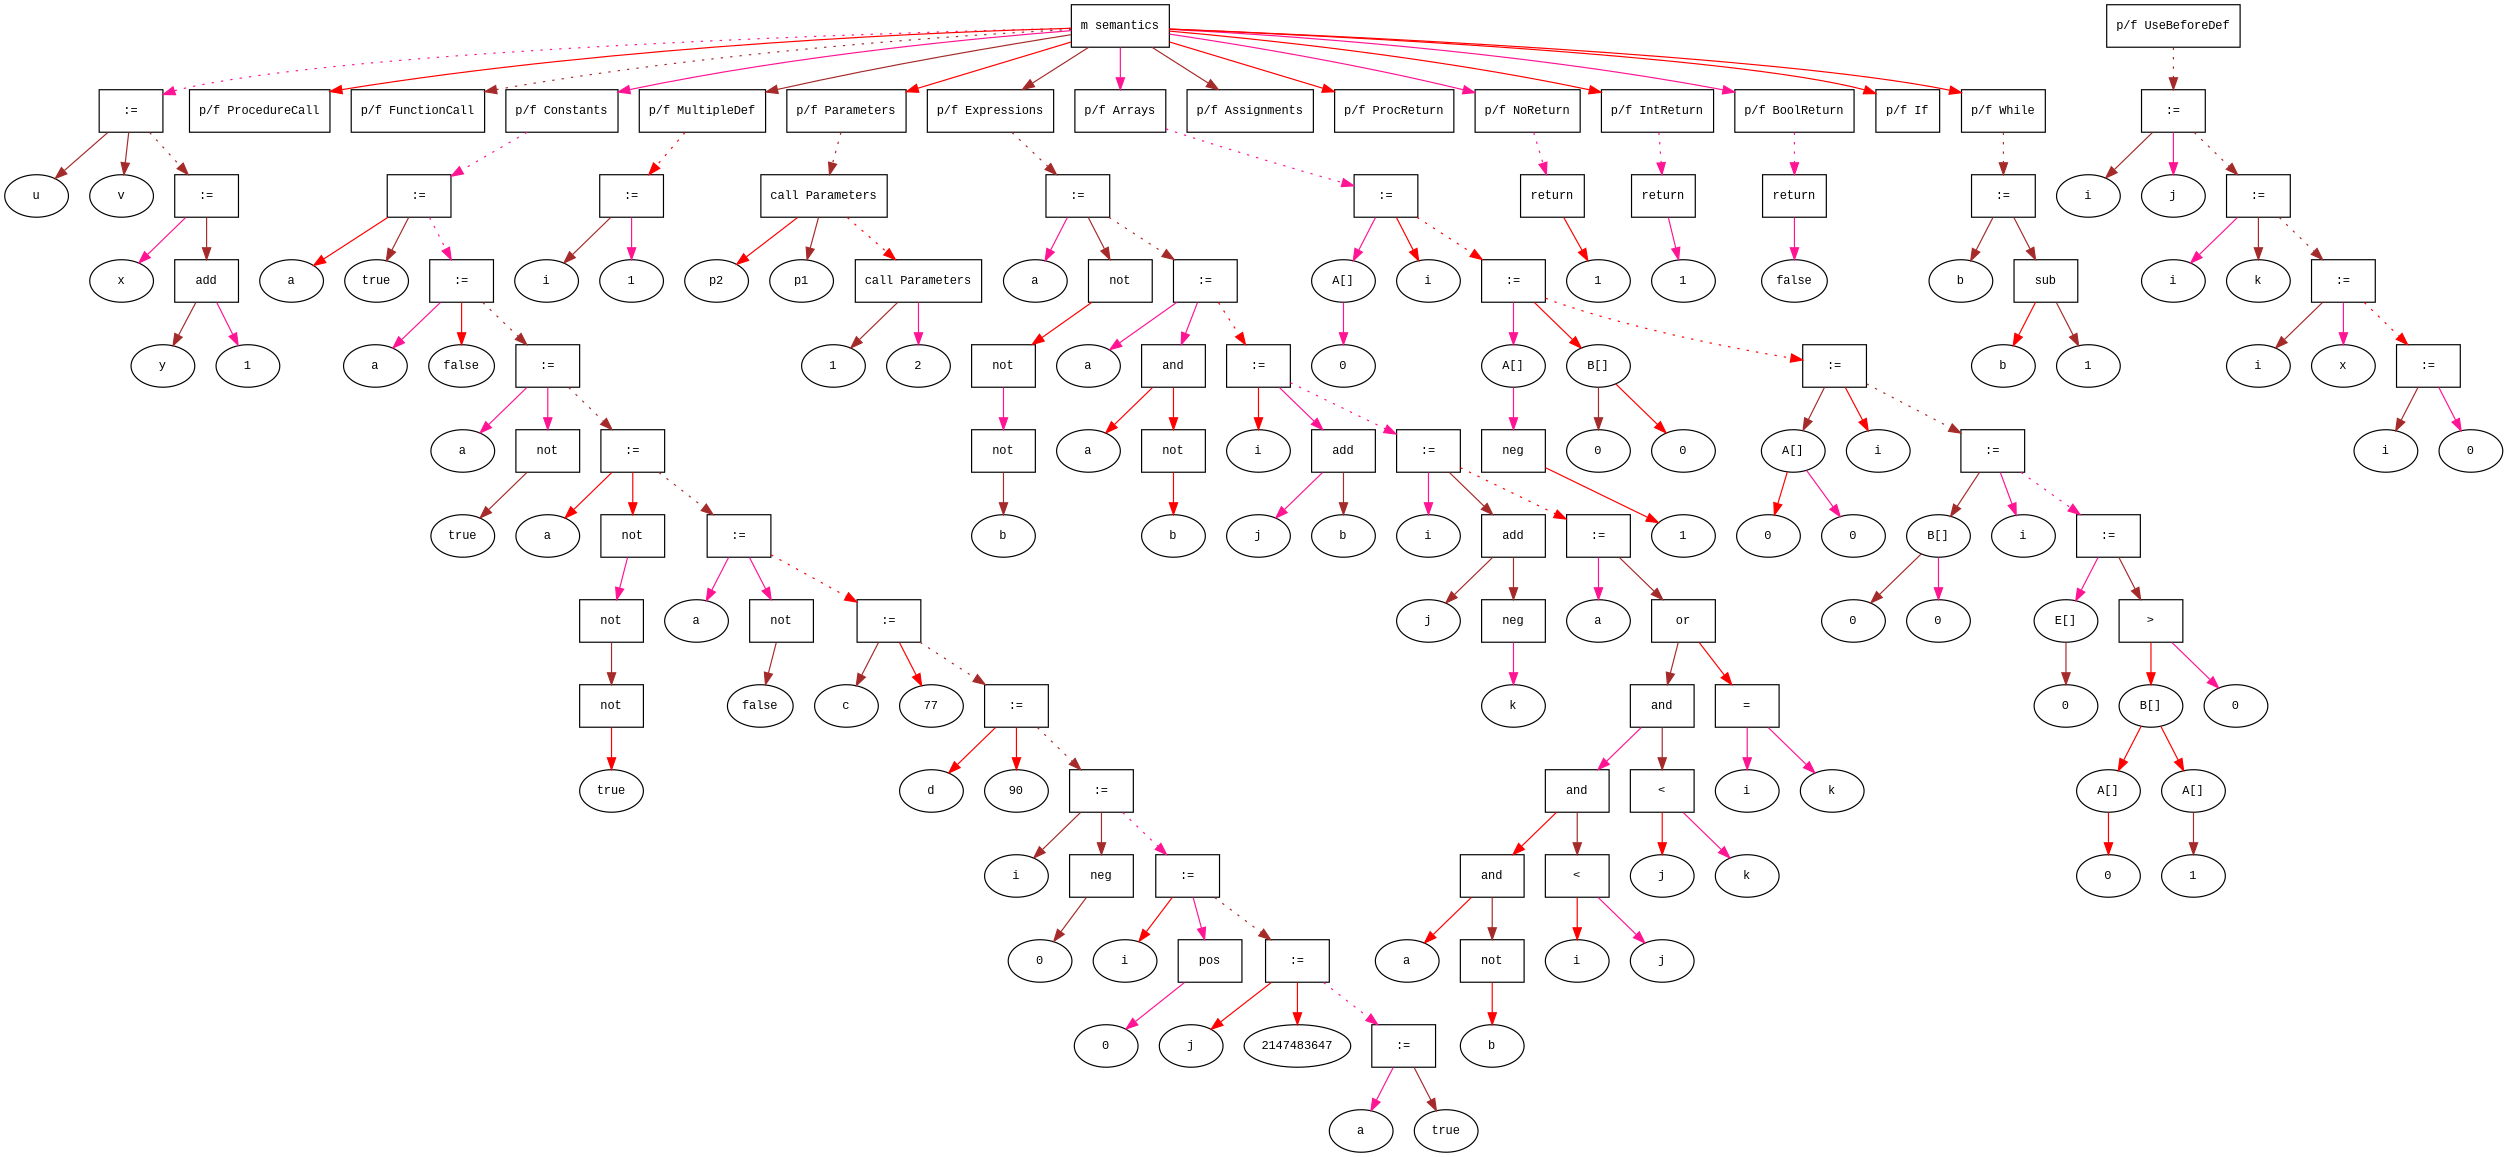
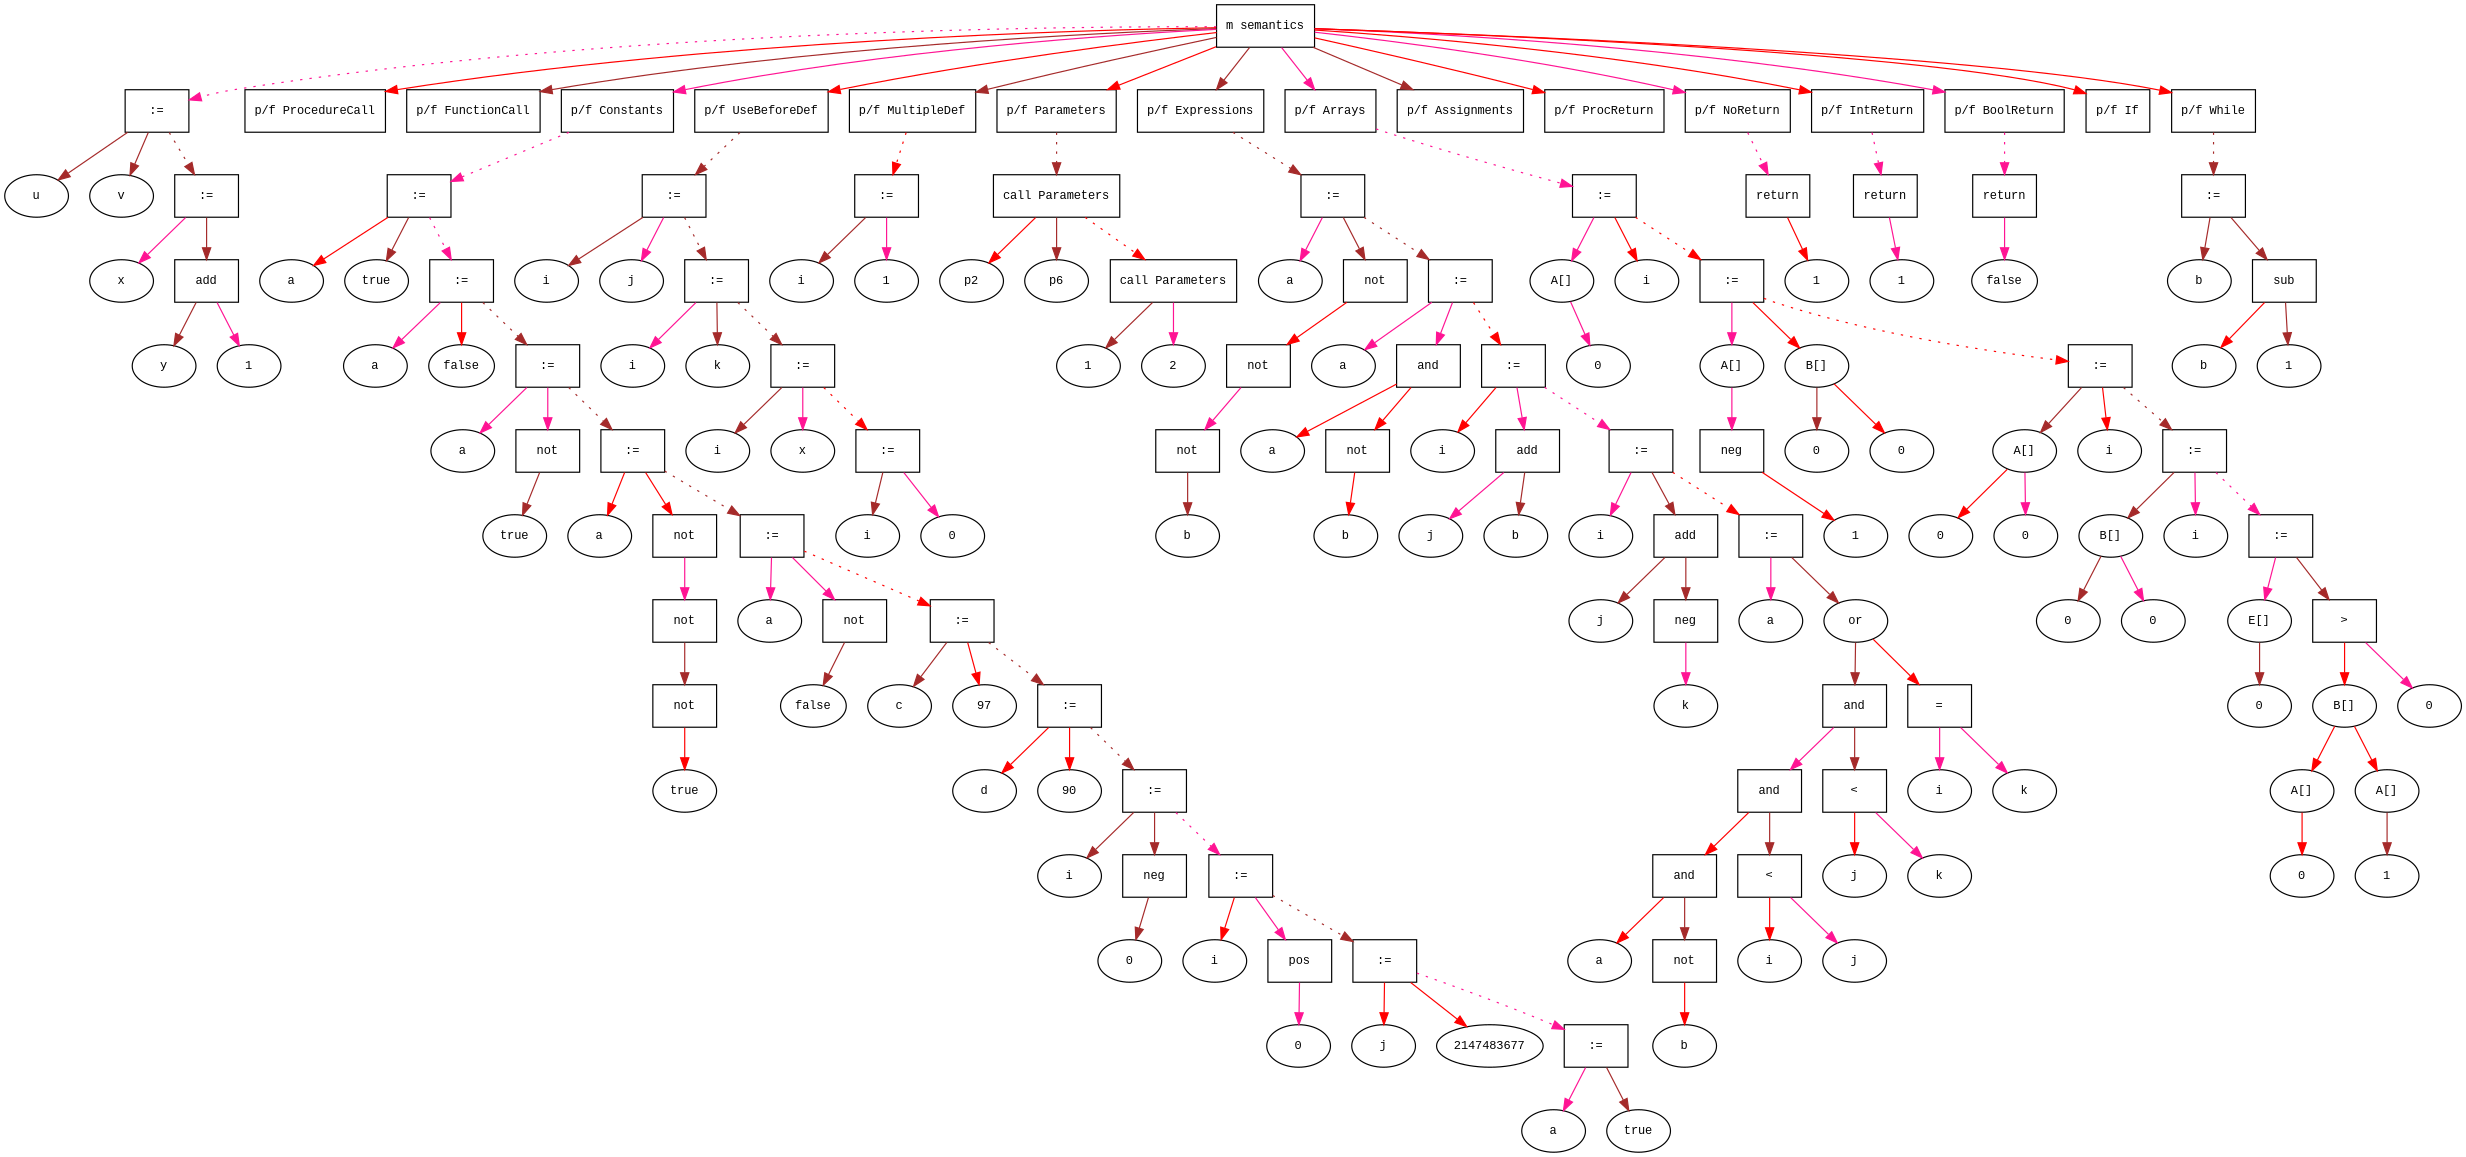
edge "m semantics" -> "p/f FunctionCall": style dotted -> solid
edge "m semantics" -> "p/f UseBeforeDef": added
node "p1": label "p1" -> "p6"
node "or": shape box -> ellipse
node "77": label "77" -> "97"
node "2147483647": label "2147483647" -> "2147483677"
